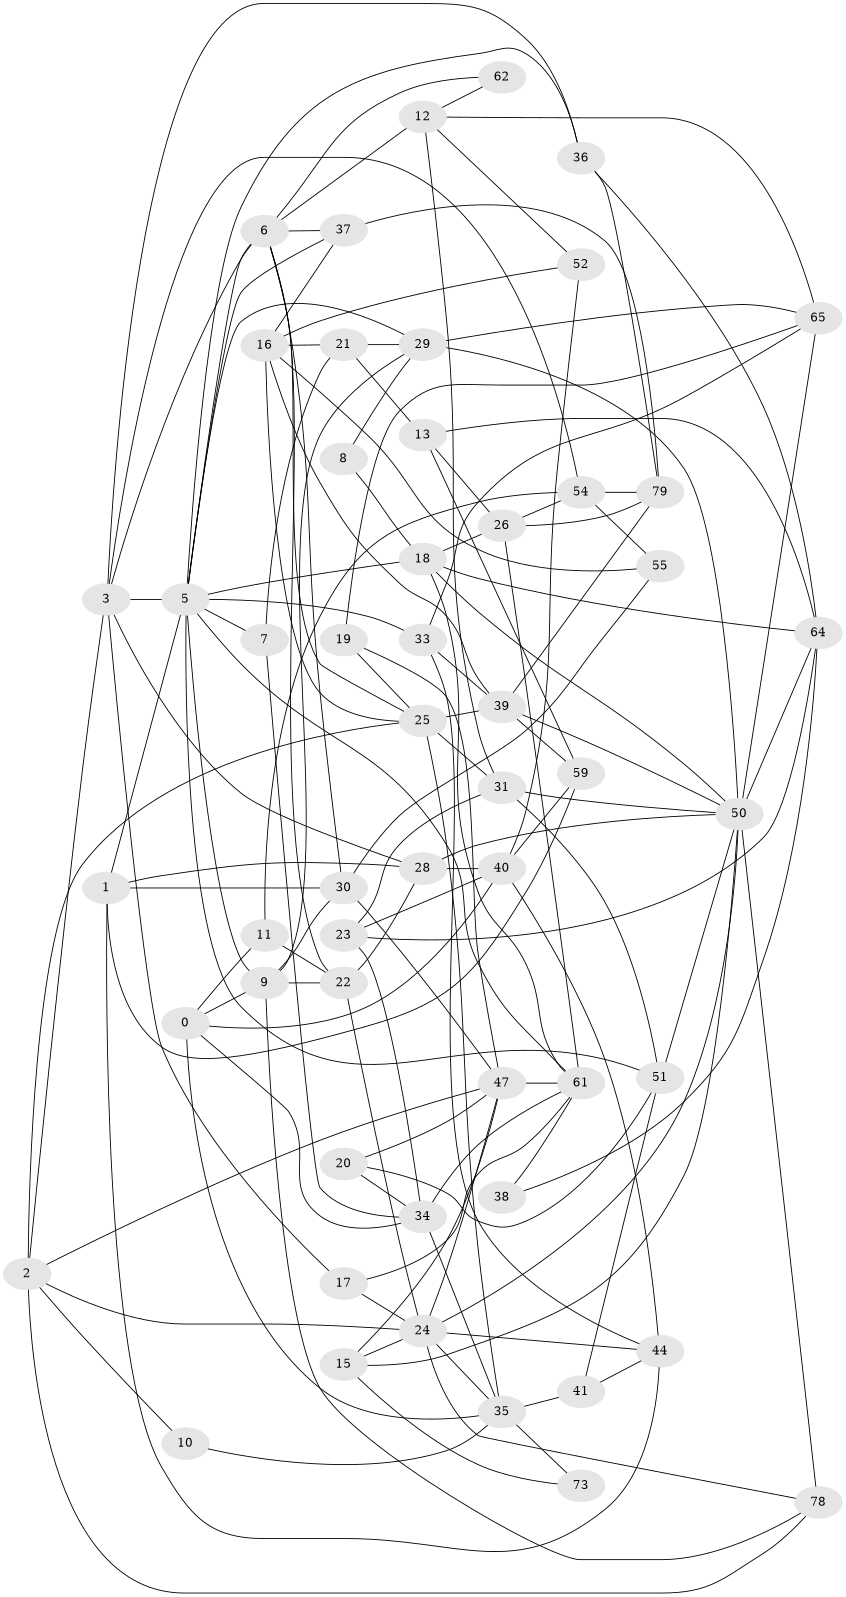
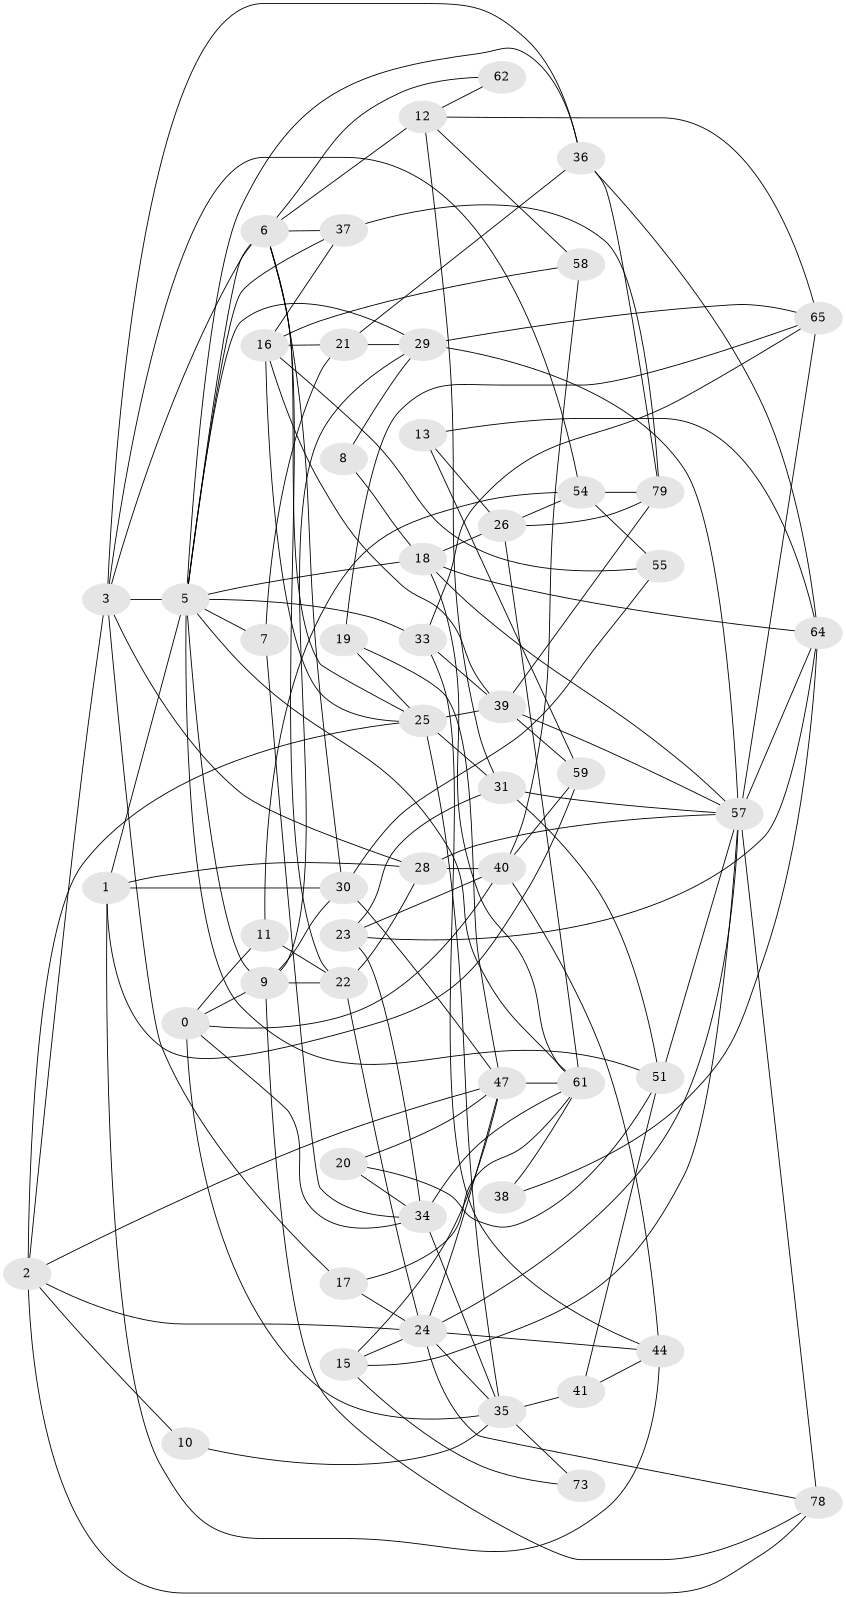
node "52": label "52" -> "58"
edge "21" -- "13": now "21" -- "36"
node "50": label "50" -> "57"
